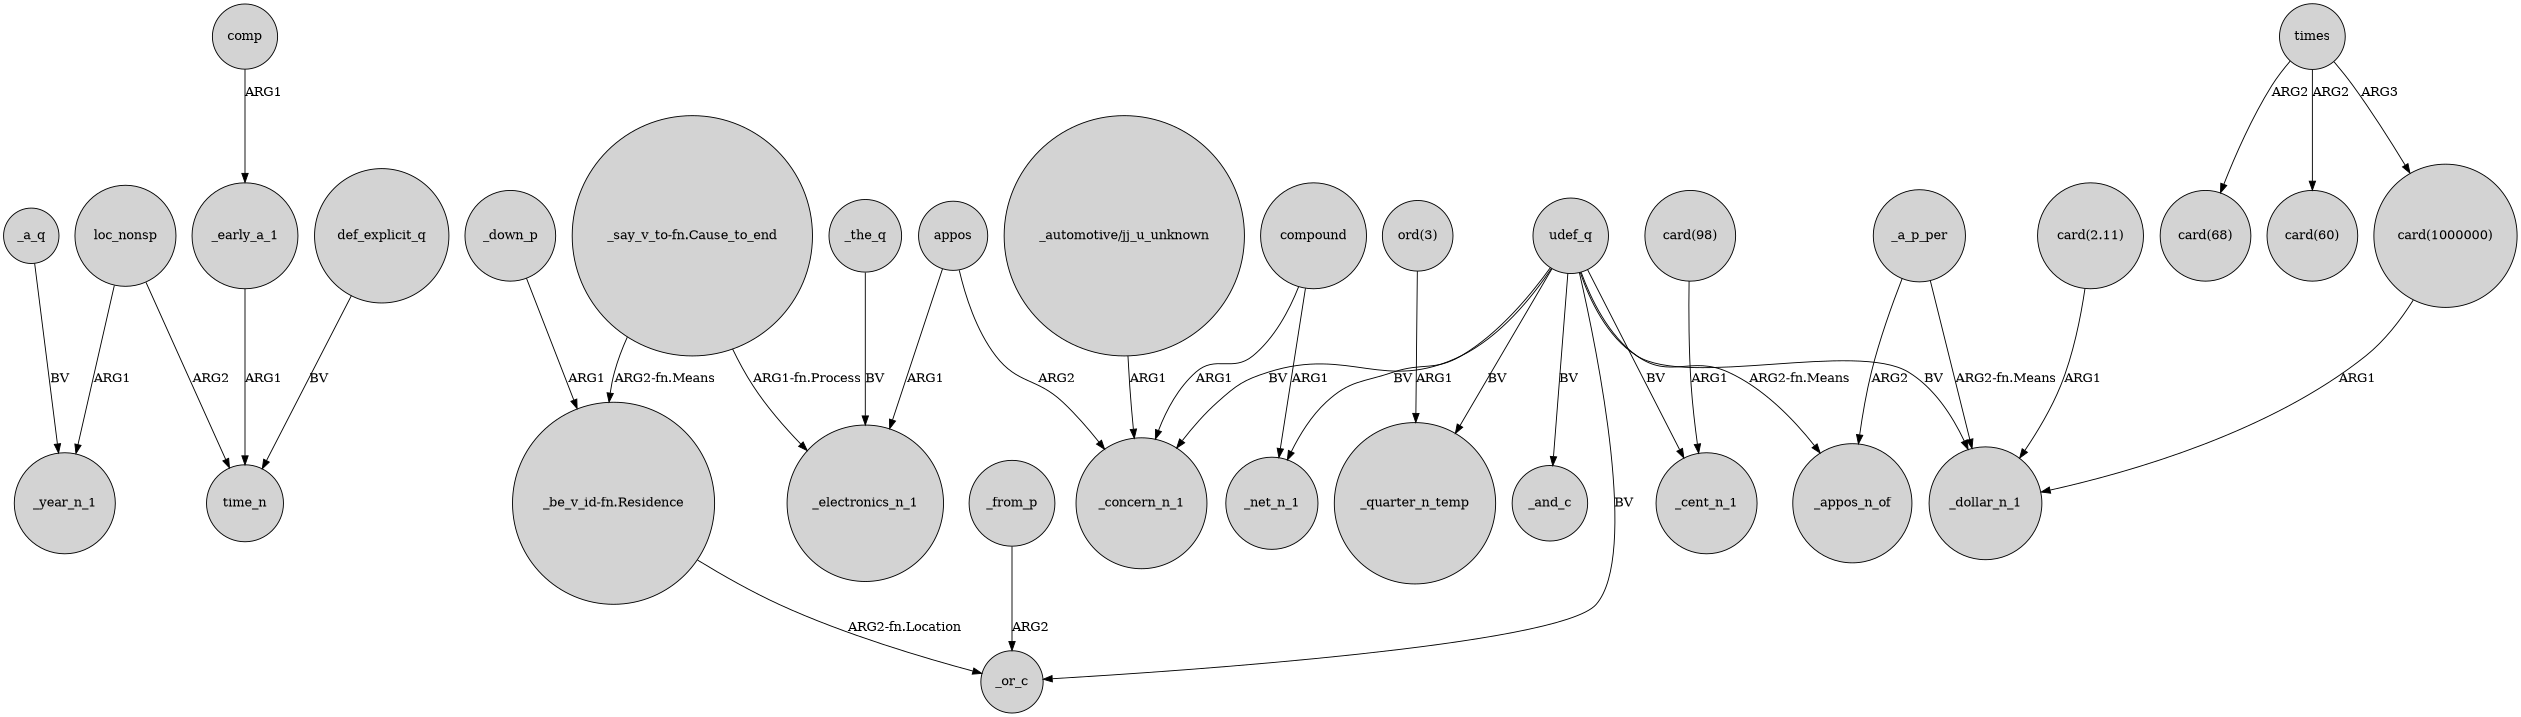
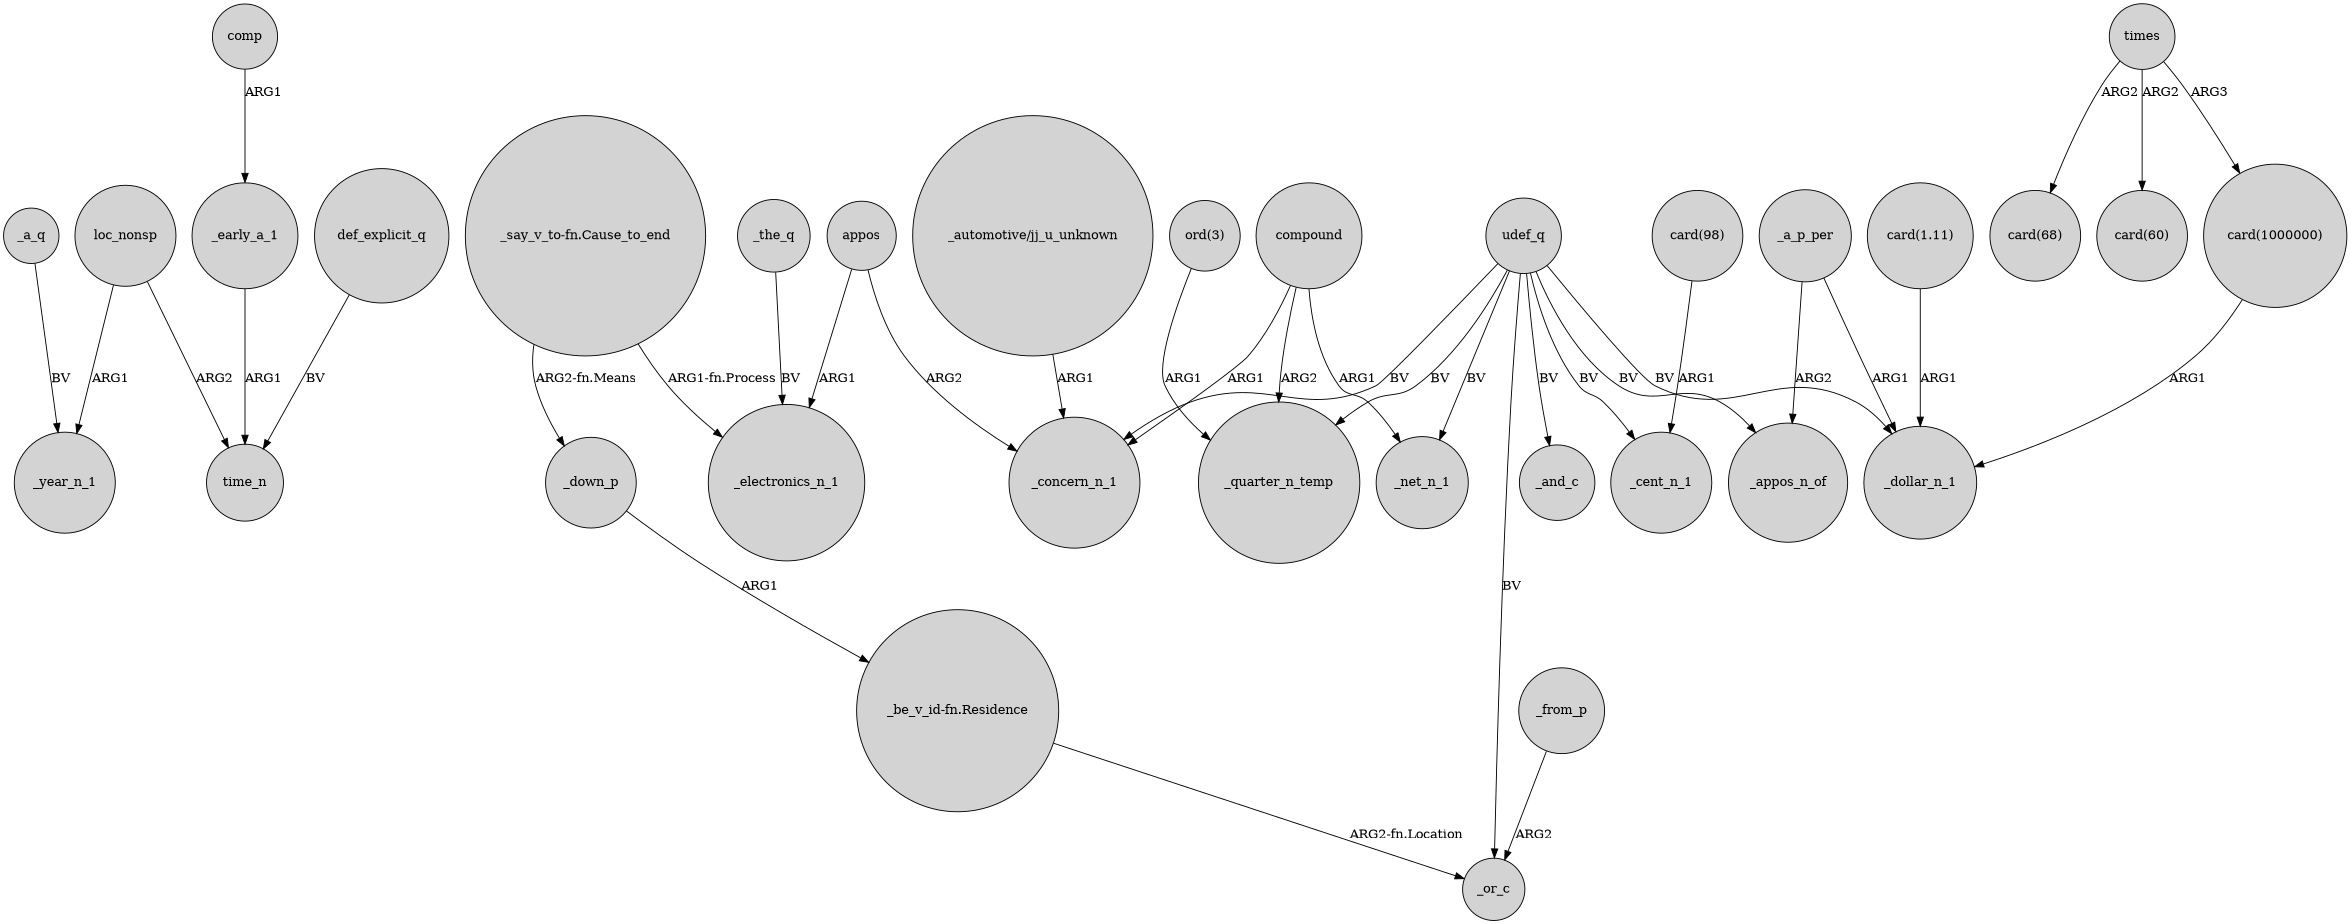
node "card(2.11)": label "card(2.11)" -> "card(1.11)"
edge "compound" -> "_quarter_n_temp": added, label "ARG2"
edge "_say_v_to-fn.Cause_to_end" -> "_be_v_id-fn.Residence": now "_say_v_to-fn.Cause_to_end" -> "_down_p"
edge "udef_q" -> "_appos_n_of": label "ARG2-fn.Means" -> "BV"
edge "_a_p_per" -> "_dollar_n_1": label "ARG2-fn.Means" -> "ARG1"
